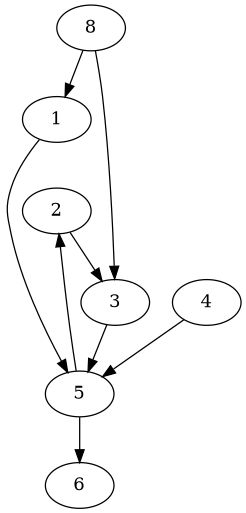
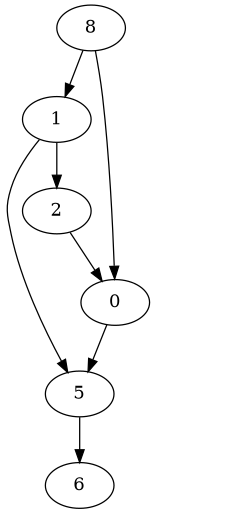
node "3": label "3" -> "0"
node "4": removed
edge "5" -> "2": now "1" -> "2"
